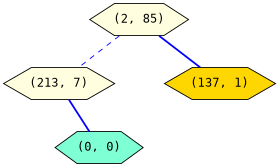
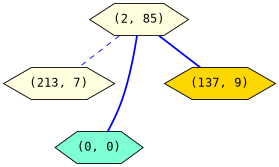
node "(137, 1)": label "(137, 1)" -> "(137, 9)"
edge "(213, 7)" -- "(0, 0)": now "(2, 85)" -- "(0, 0)"
